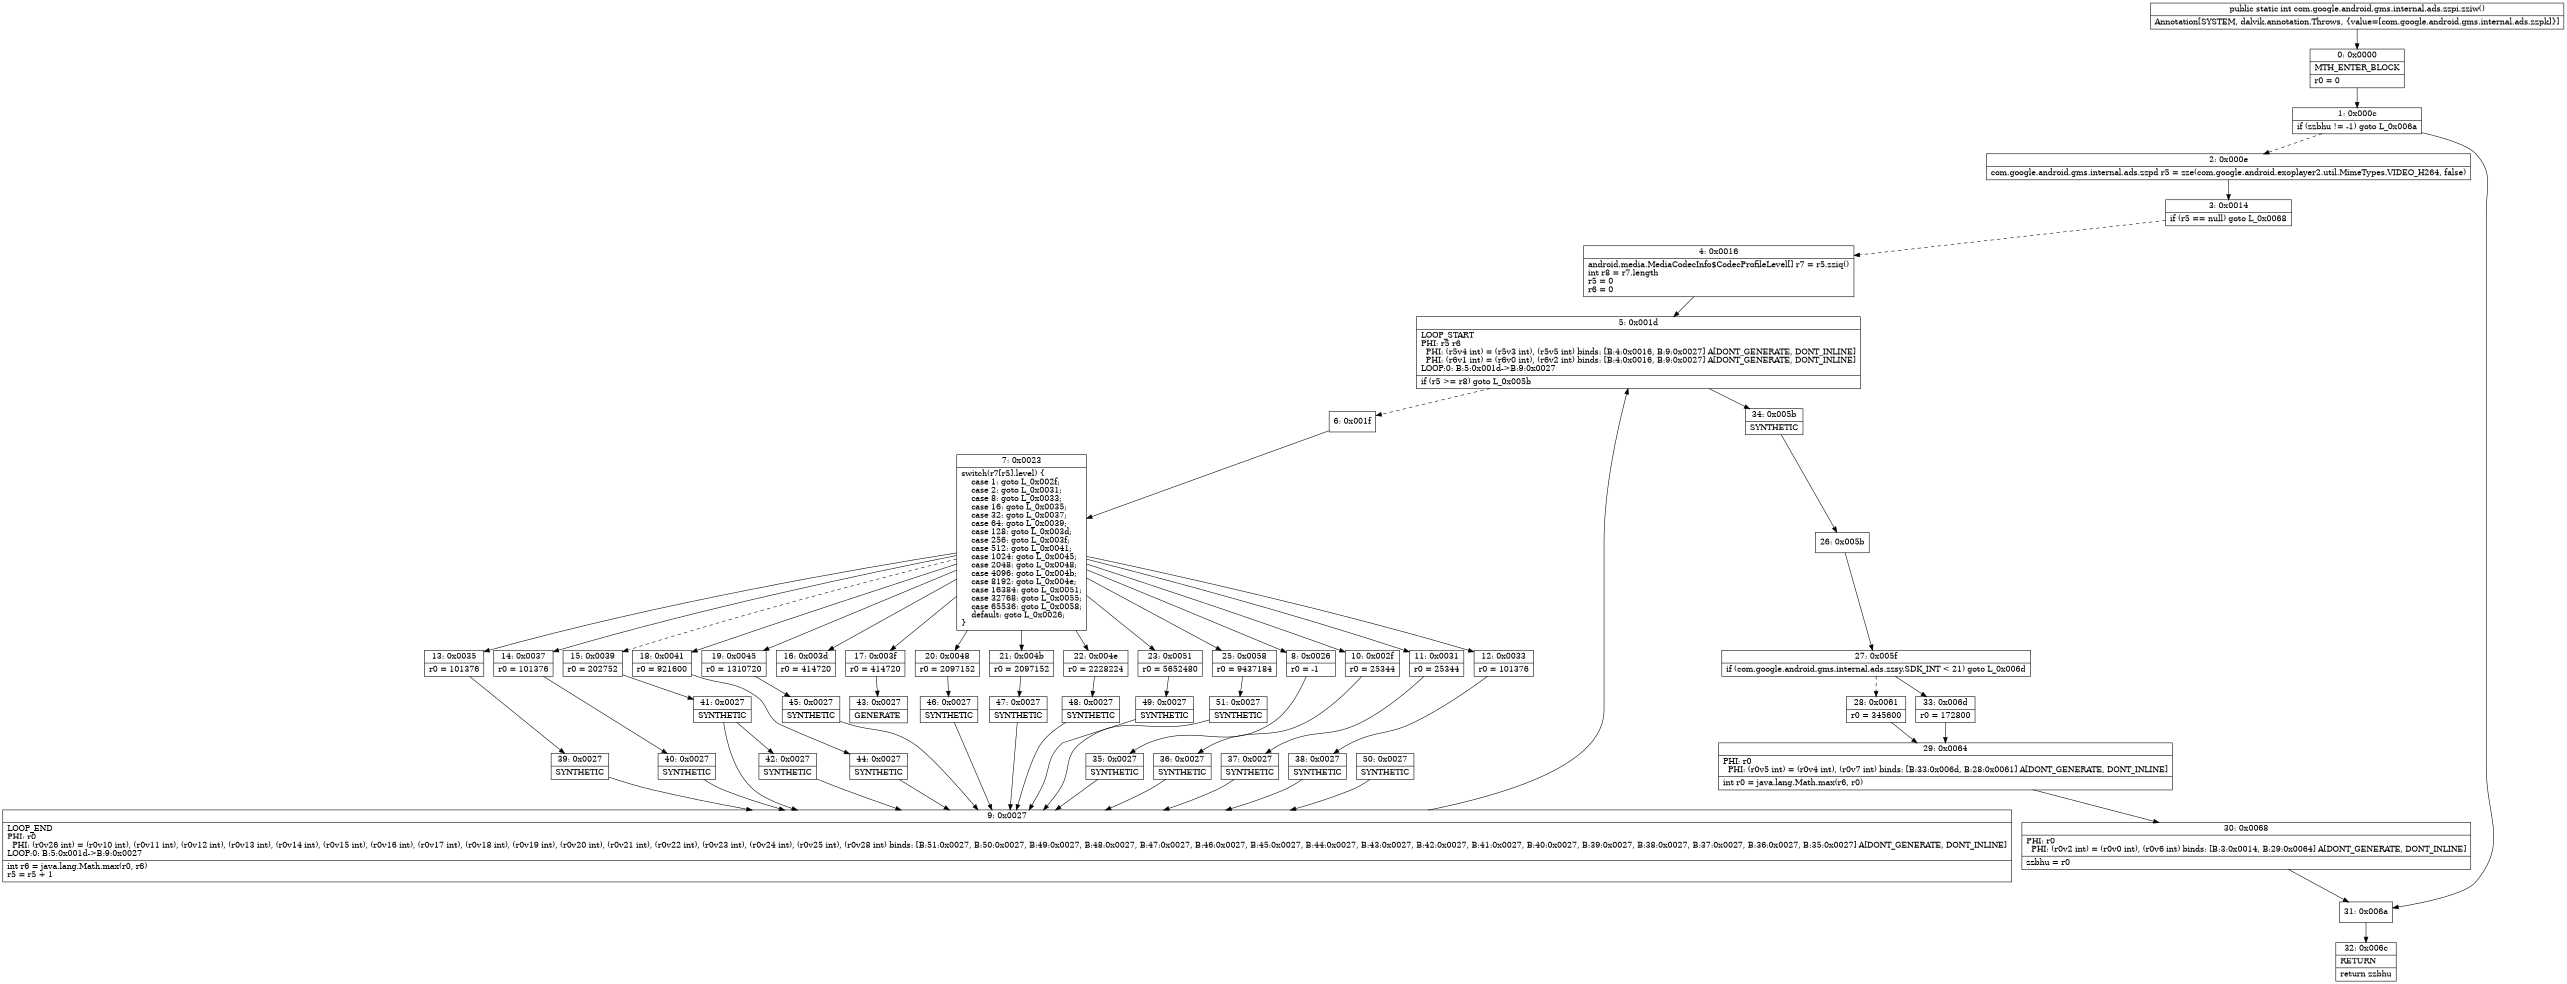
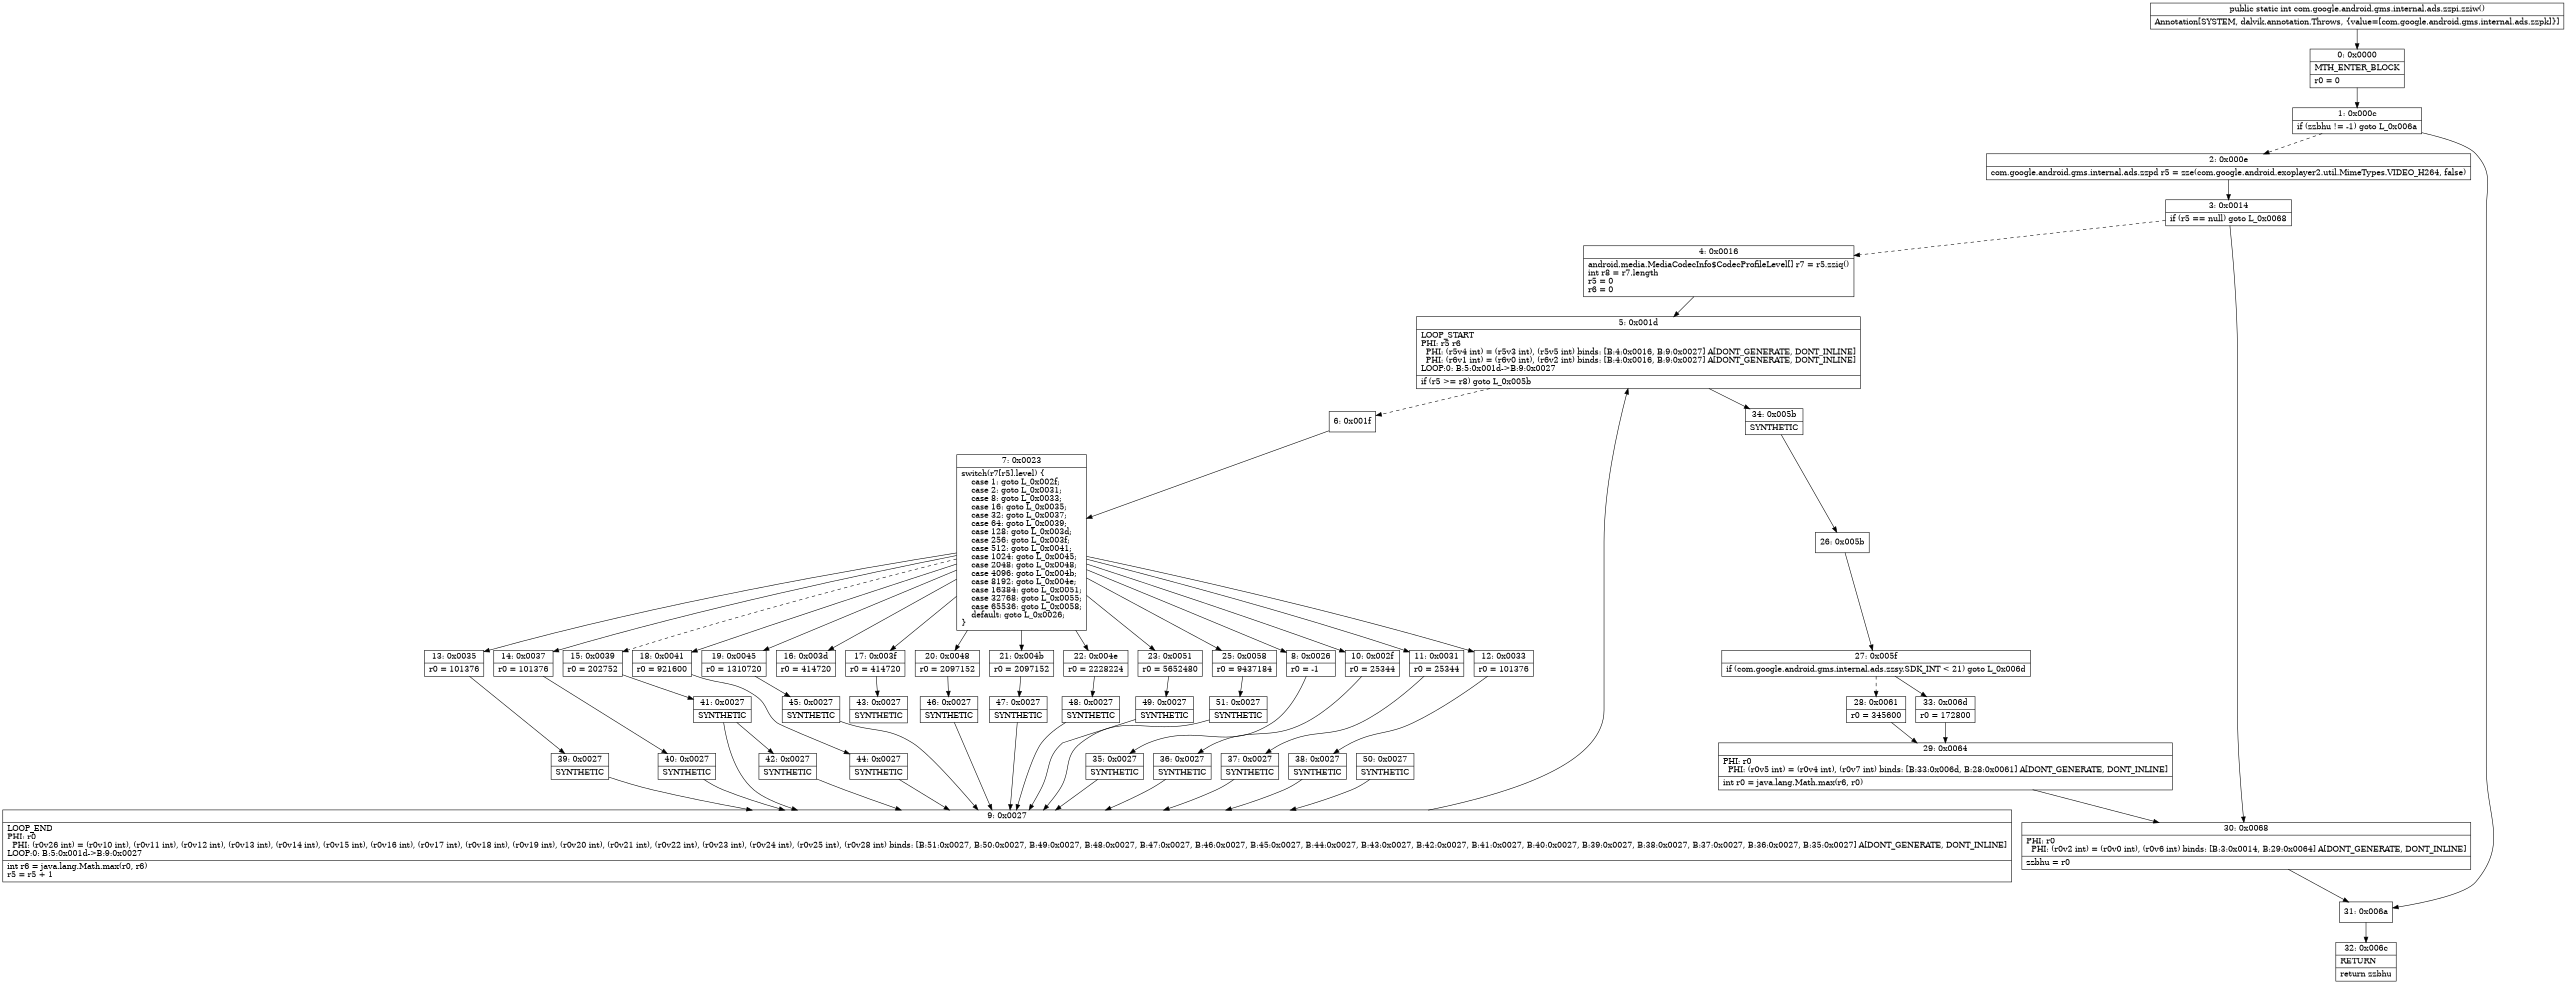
edge "3: 0x0014" -> "30: 0x0068": added
node "43: 0x0027": text "GENERATE" -> "SYNTHETIC"
